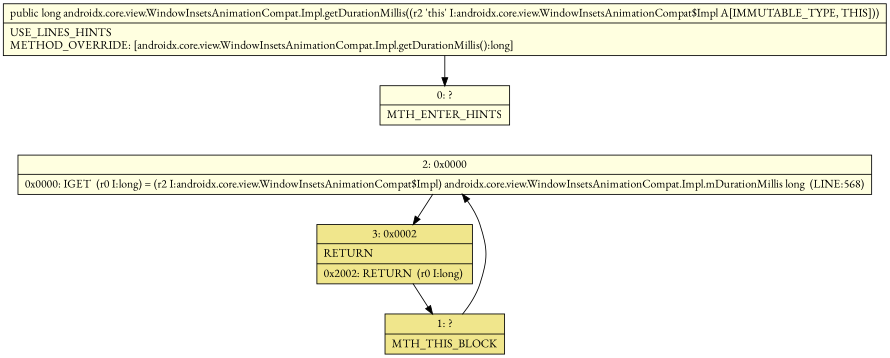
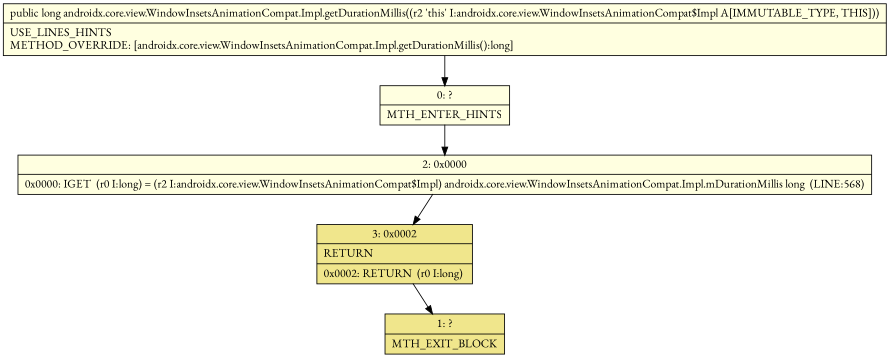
edge "1: ?" -> "2: 0x0000": now "0: ?" -> "2: 0x0000"
node "3: 0x0002": text "0x2002: RETURN  (r0 I:long)" -> "0x0002: RETURN  (r0 I:long)"
node "1: ?": text "MTH_THIS_BLOCK" -> "MTH_EXIT_BLOCK"
